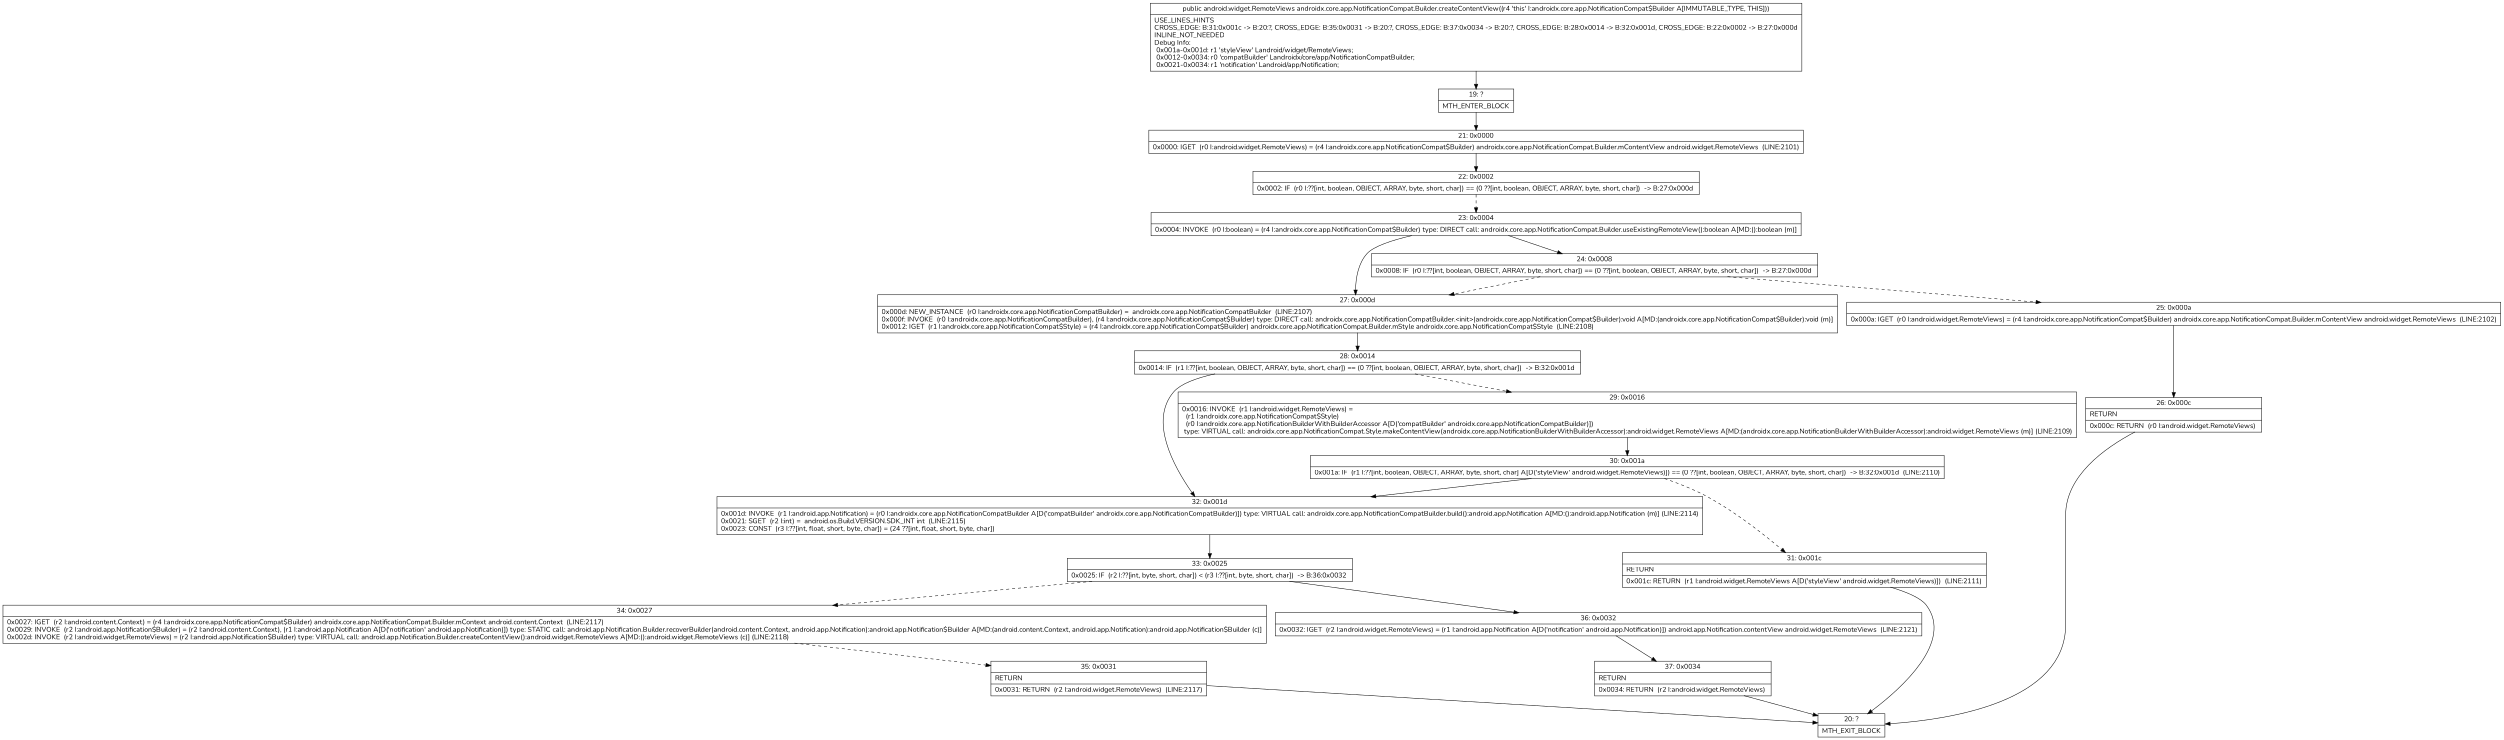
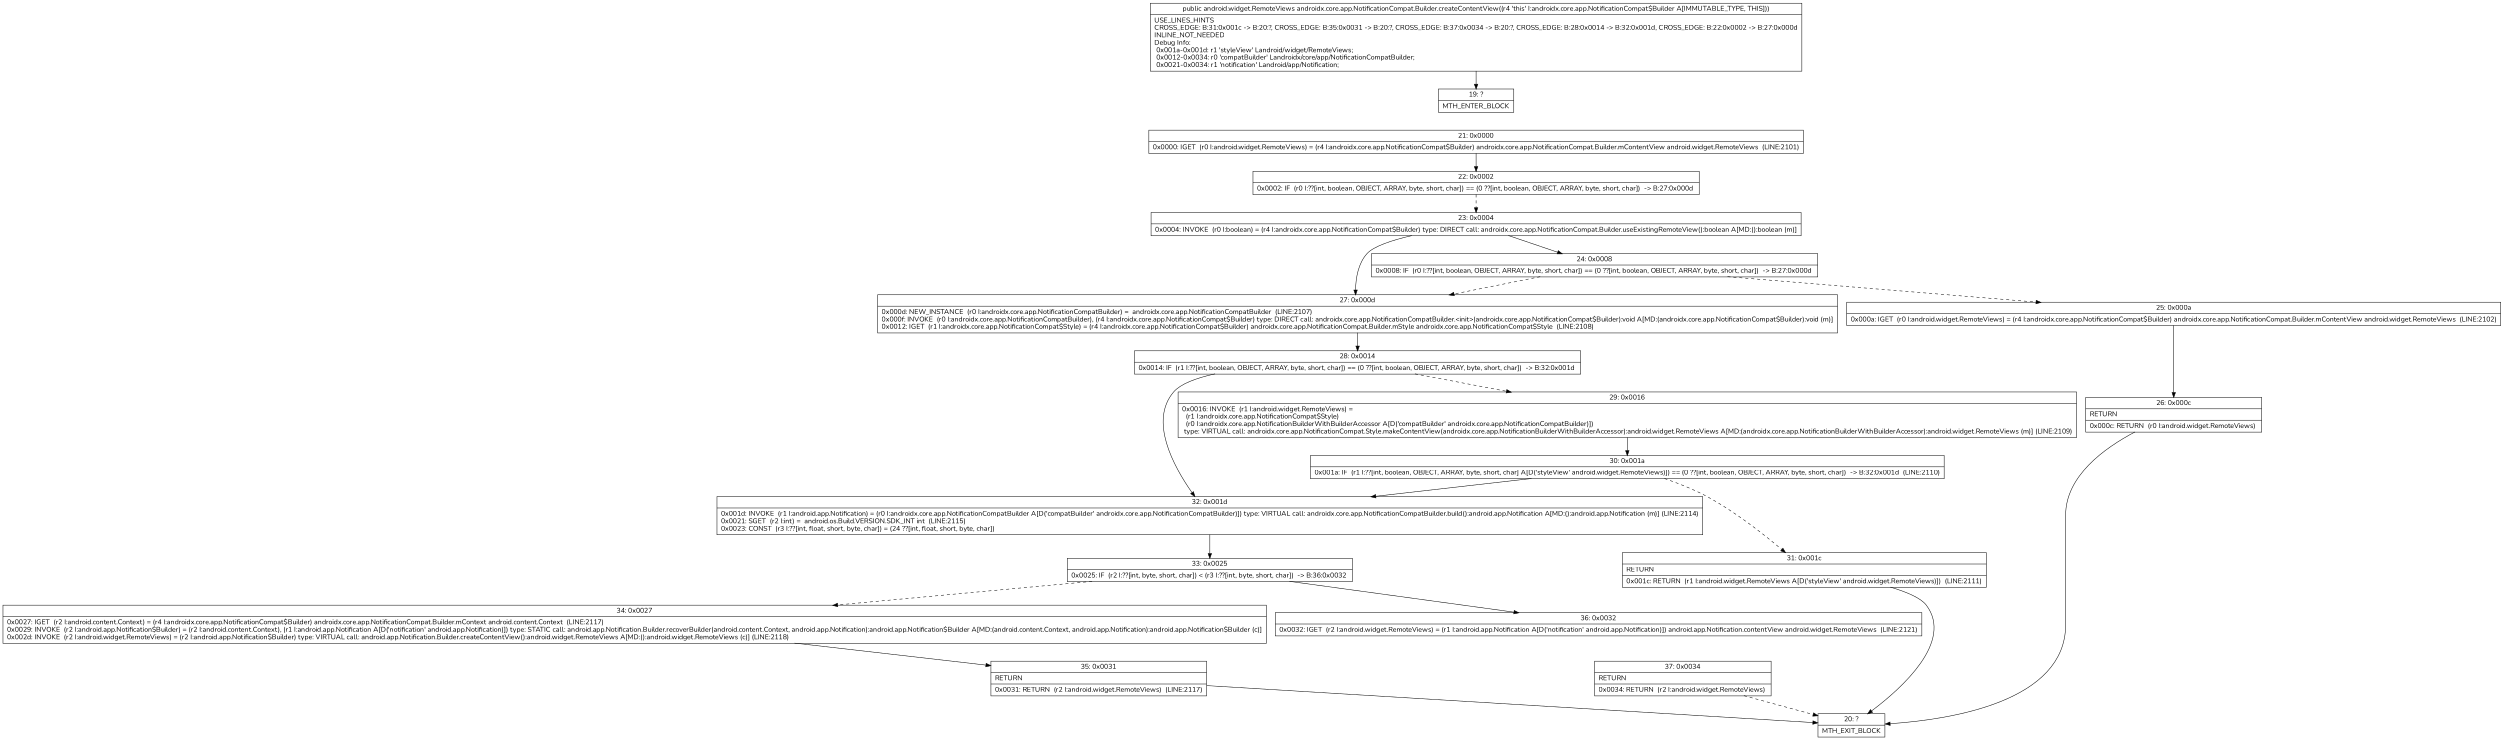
edge "19: ?" -> "21: 0x0000": removed
edge "36: 0x0032" -> "37: 0x0034": removed
edge "34: 0x0027" -> "35: 0x0031": style dashed -> solid
edge "37: 0x0034" -> "20: ?": style solid -> dashed
